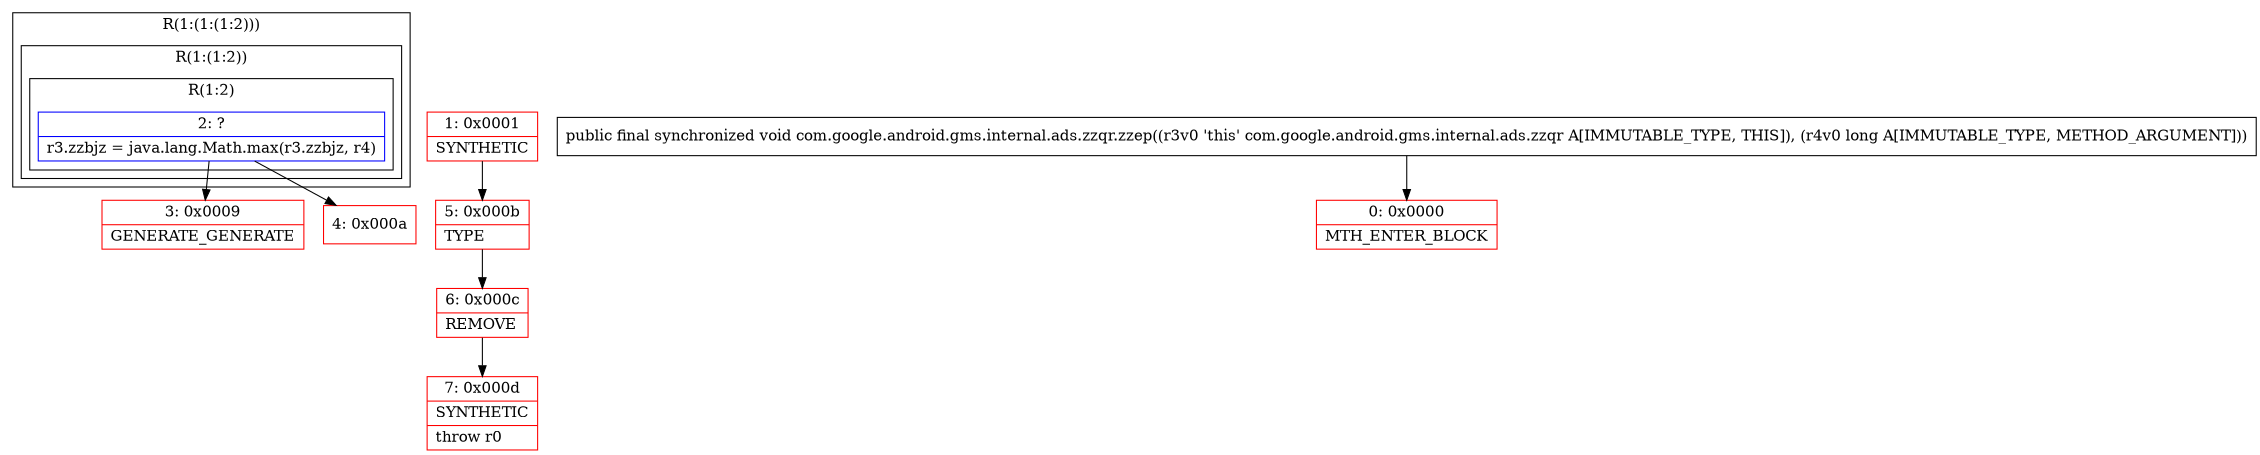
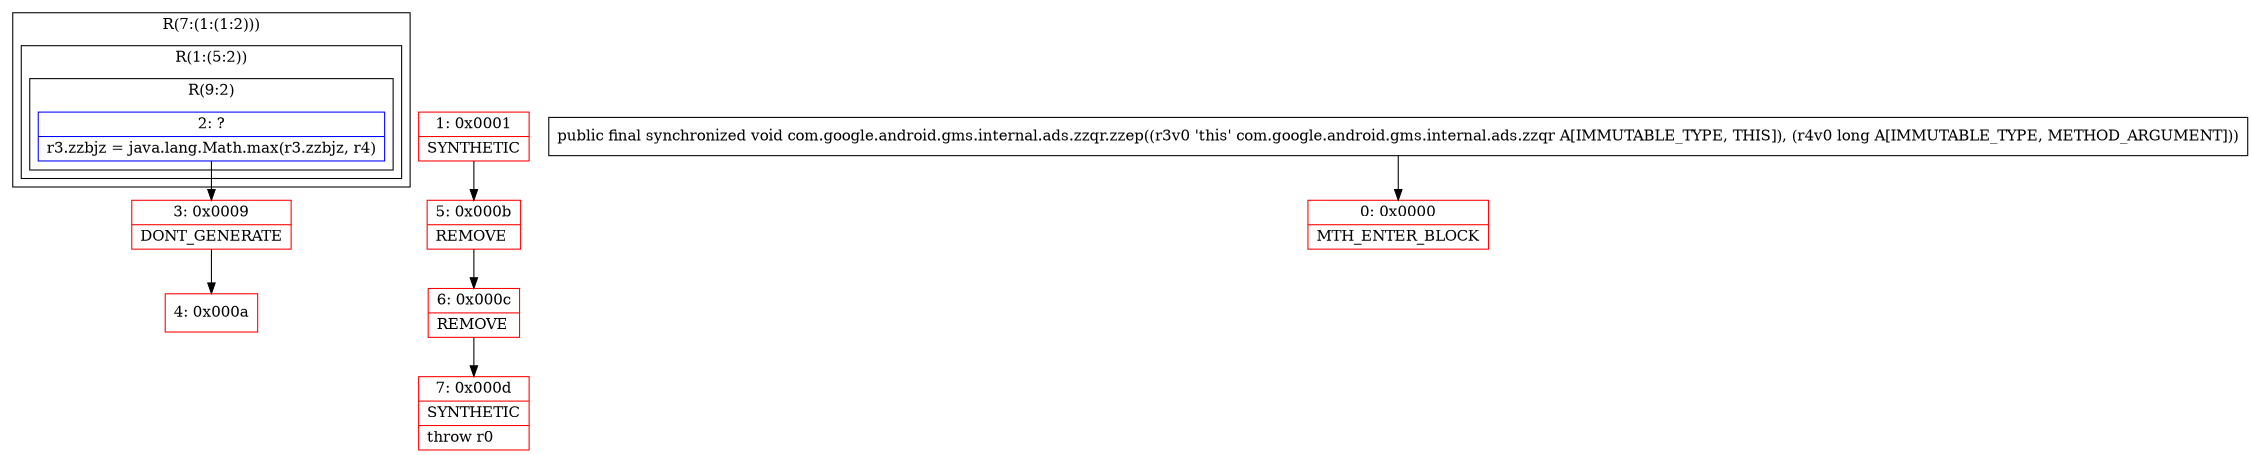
cluster "R(1:(1:(1:2)))": label "R(1:(1:(1:2)))" -> "R(7:(1:(1:2)))"
cluster "R(1:(1:2))": label "R(1:(1:2))" -> "R(1:(5:2))"
cluster "R(1:2)": label "R(1:2)" -> "R(9:2)"
edge "2: ?" -> "4: 0x000a": now "3: 0x0009" -> "4: 0x000a"
node "3: 0x0009": text "GENERATE_GENERATE" -> "DONT_GENERATE"
node "5: 0x000b": text "TYPE" -> "REMOVE"
